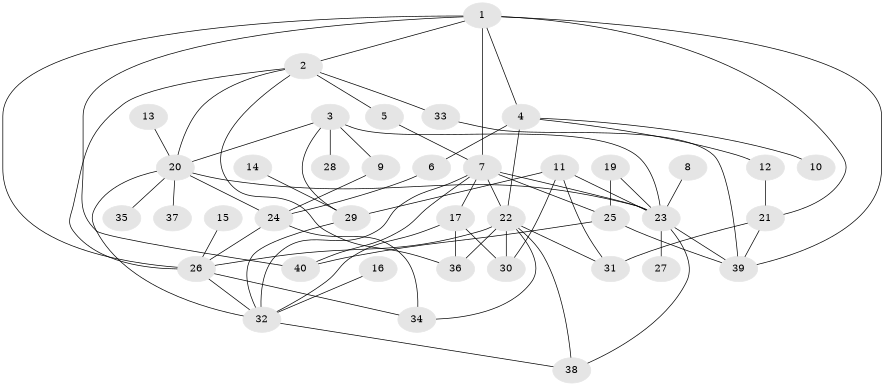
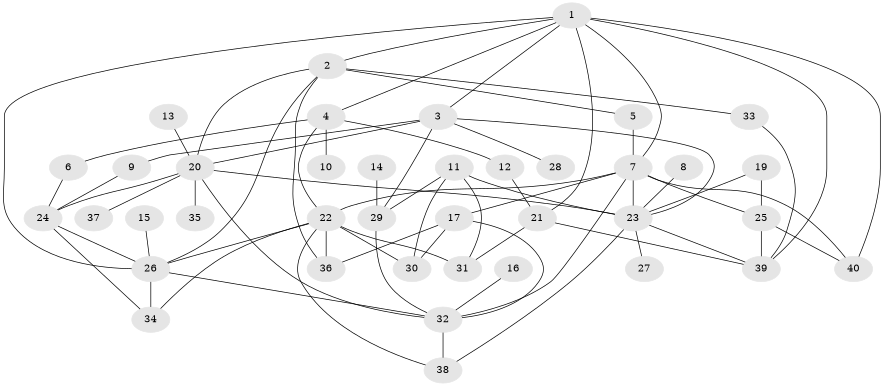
edge "1" -- "3": added
